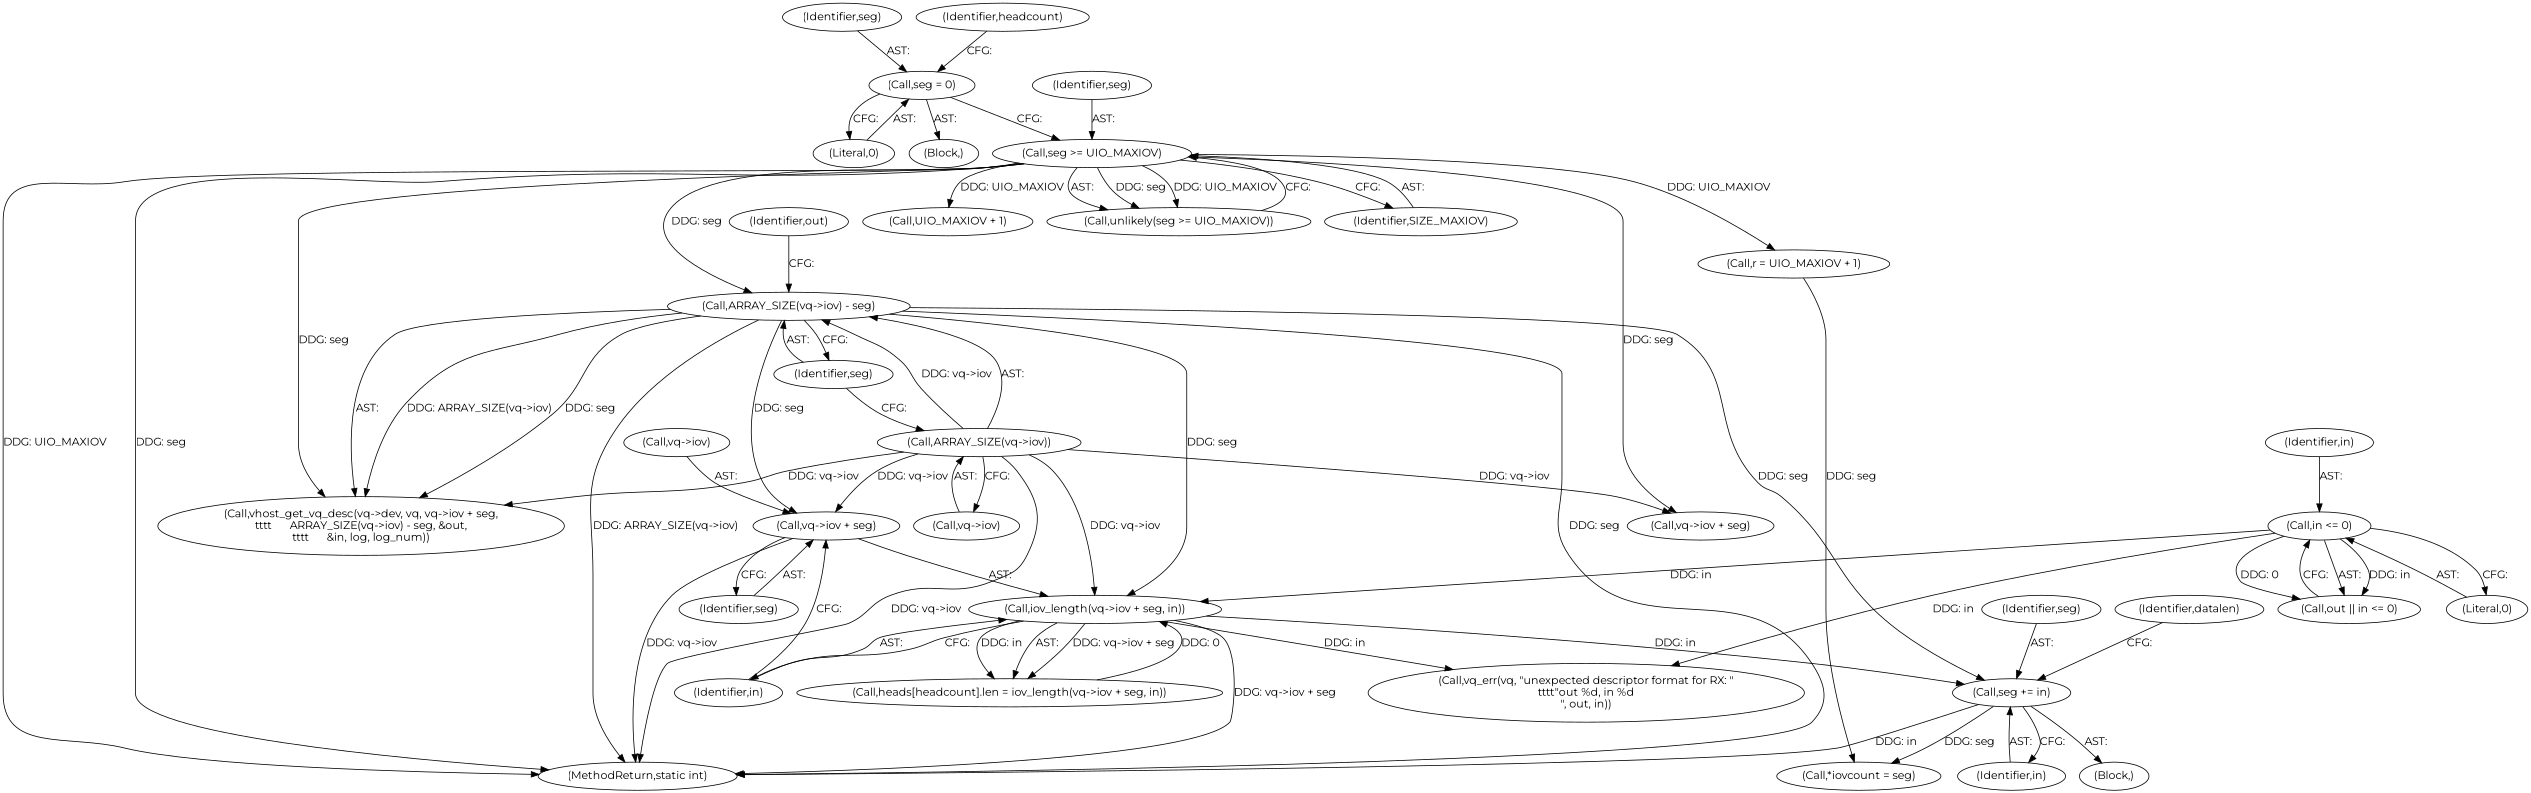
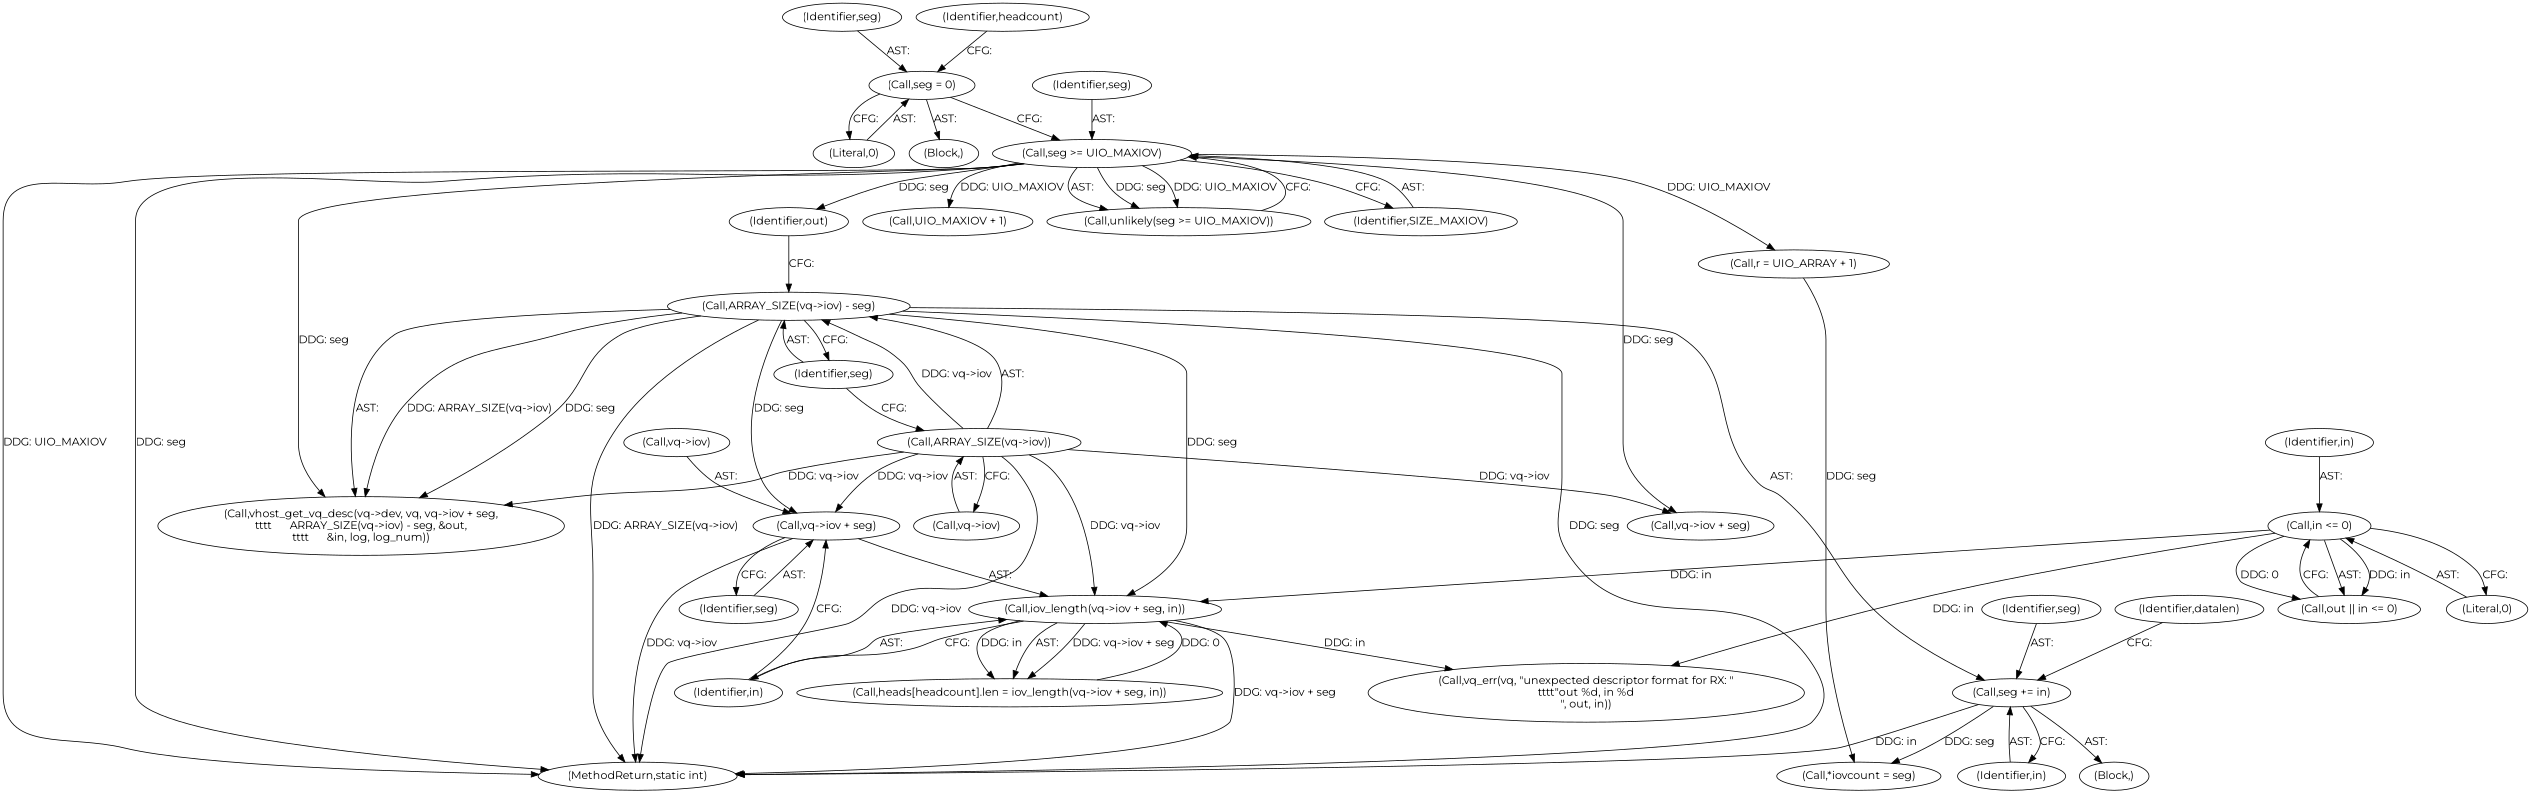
edge "(Call,seg >= UIO_MAXIOV)" -> "(Call,ARRAY_SIZE(vq->iov) - seg)": now "(Call,seg >= UIO_MAXIOV)" -> "(Identifier,out)"
node "(Call,r = UIO_MAXIOV + 1)": label "(Call,r = UIO_MAXIOV + 1)" -> "(Call,r = UIO_ARRAY + 1)"
edge "(Call,ARRAY_SIZE(vq->iov) - seg)" -> "(Call,seg += in)": label "DDG: seg" -> "AST: "
edge "(Call,iov_length(vq->iov + seg, in))" -> "(Call,seg += in)": removed, label "DDG: in"
